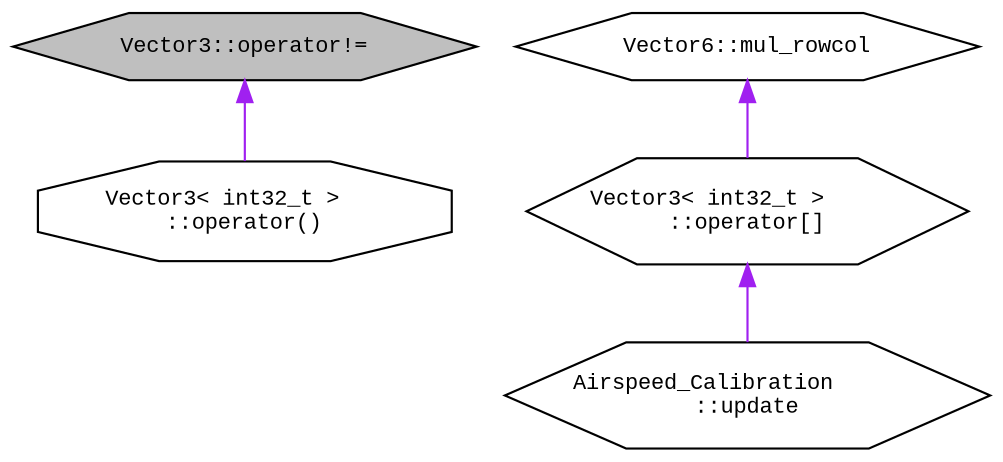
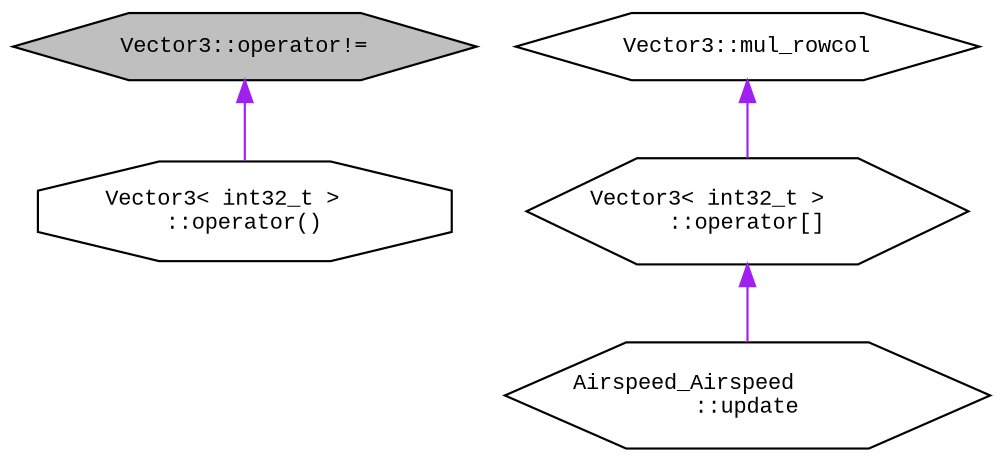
node "Vector6::mul_rowcol": label "Vector6::mul_rowcol" -> "Vector3::mul_rowcol"
node "Airspeed_Calibration ::update": label "Airspeed_Calibration ::update" -> "Airspeed_Airspeed ::update"
